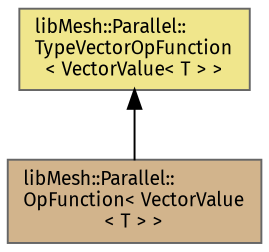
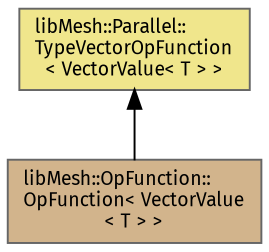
node "libMesh::Parallel:: OpFunction< VectorValue < T > >": label "libMesh::Parallel:: OpFunction< VectorValue < T > >" -> "libMesh::OpFunction:: OpFunction< VectorValue < T > >"
